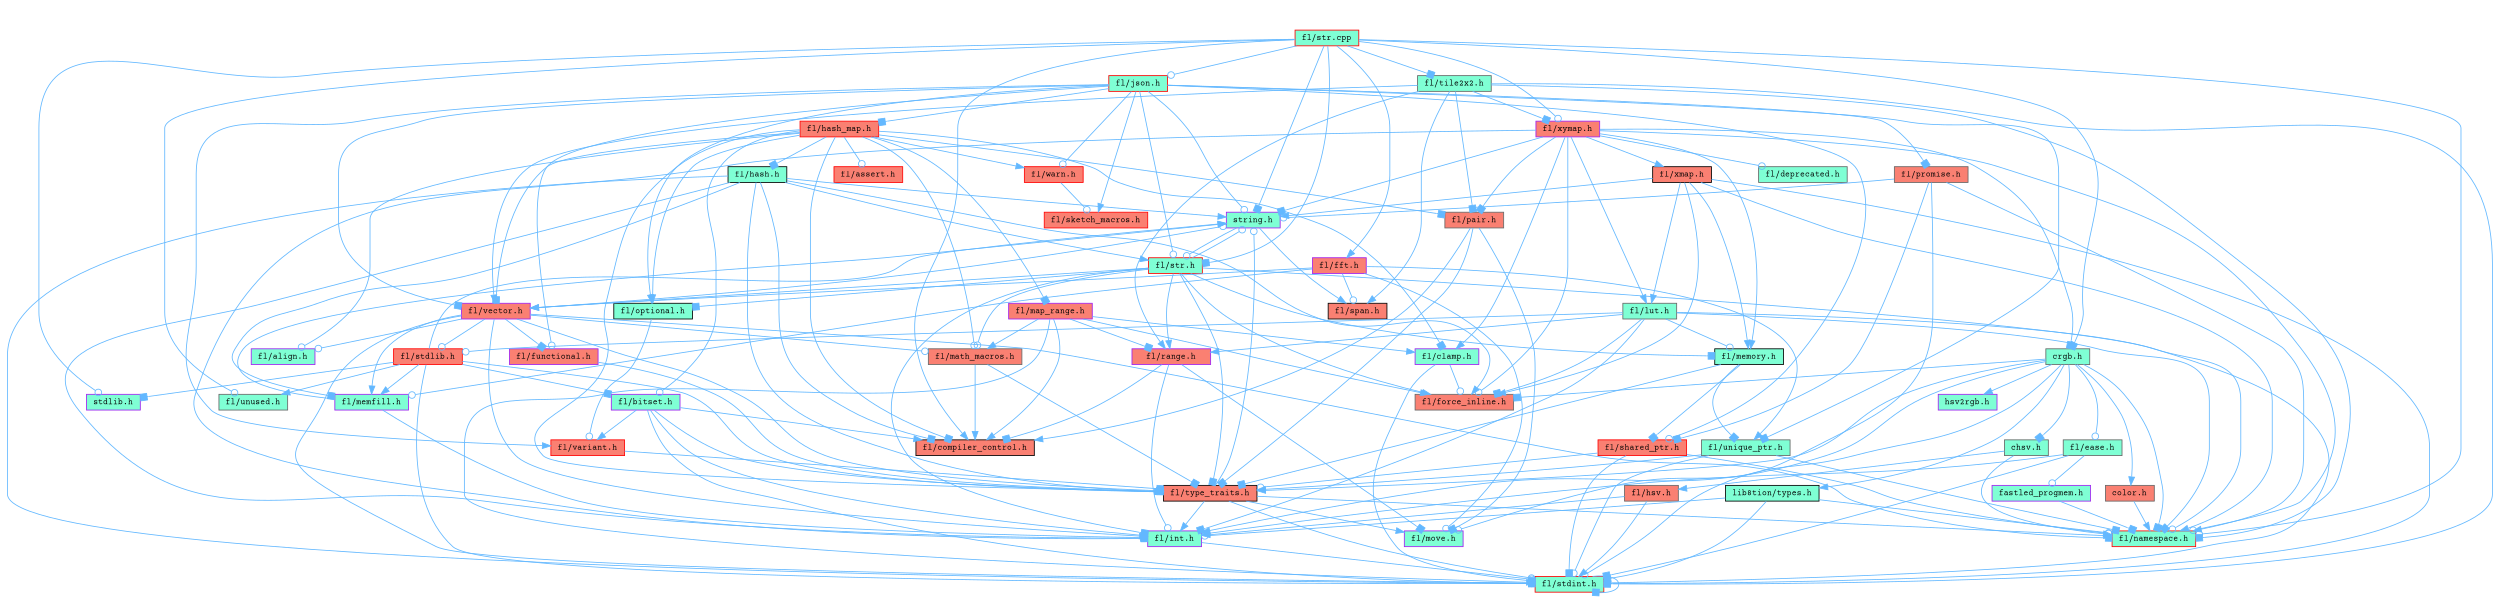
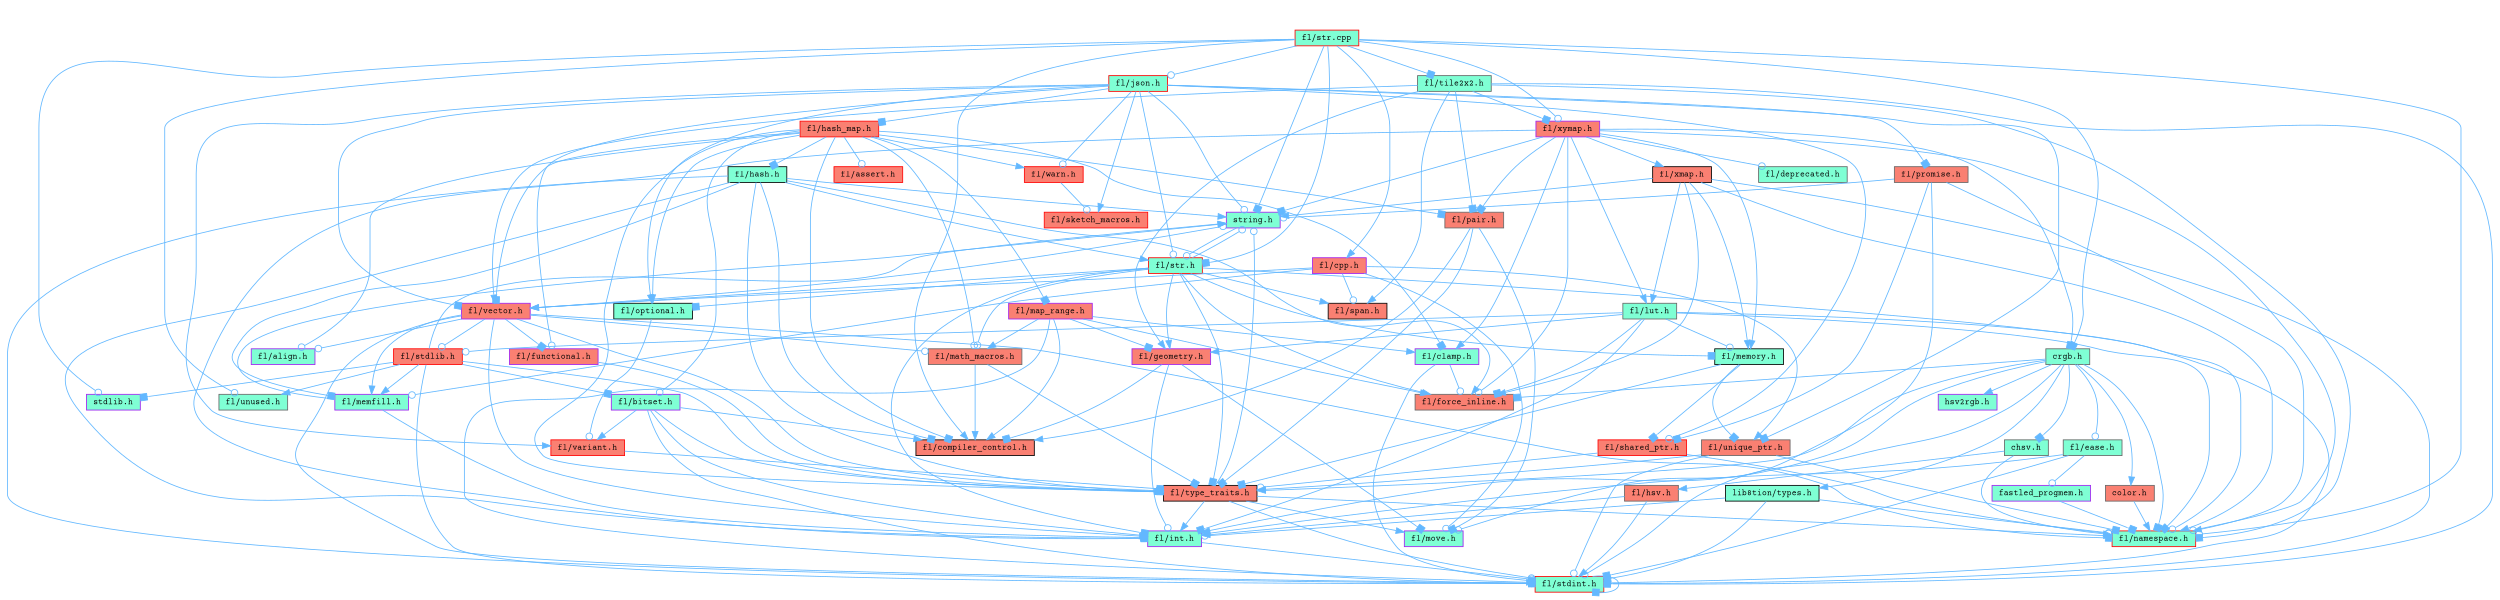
edge "string.h" -> "fl/span.h": now "fl/str.h" -> "fl/span.h"
node "fl/fft.h": label "fl/fft.h" -> "fl/cpp.h"
node "fl/range.h": label "fl/range.h" -> "fl/geometry.h"
node "fl/unique_ptr.h": fillcolor aquamarine -> salmon
edge "fl/shared_ptr.h" -> "fl/stdint.h": removed
